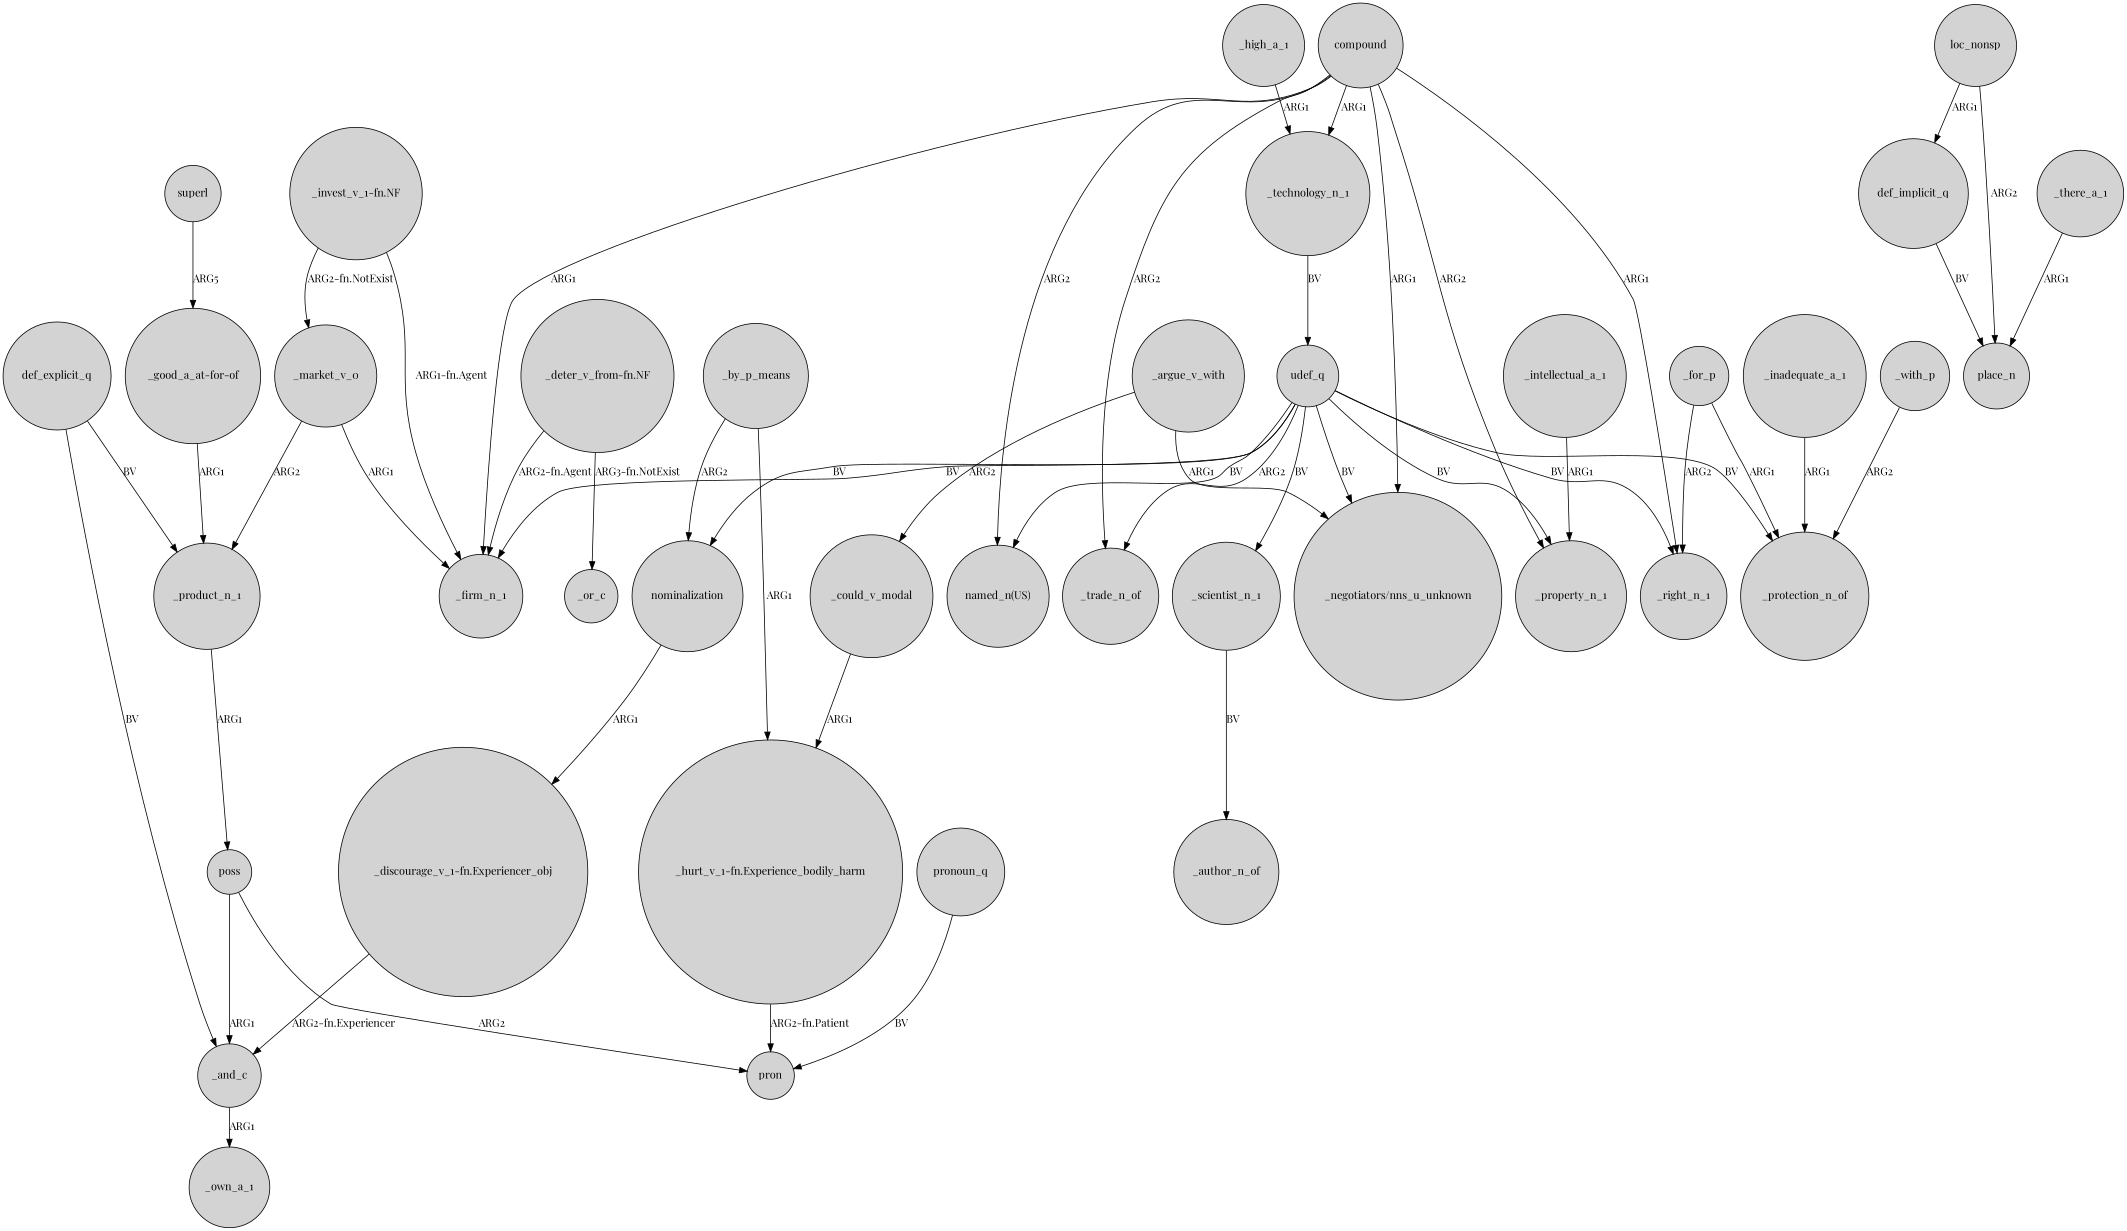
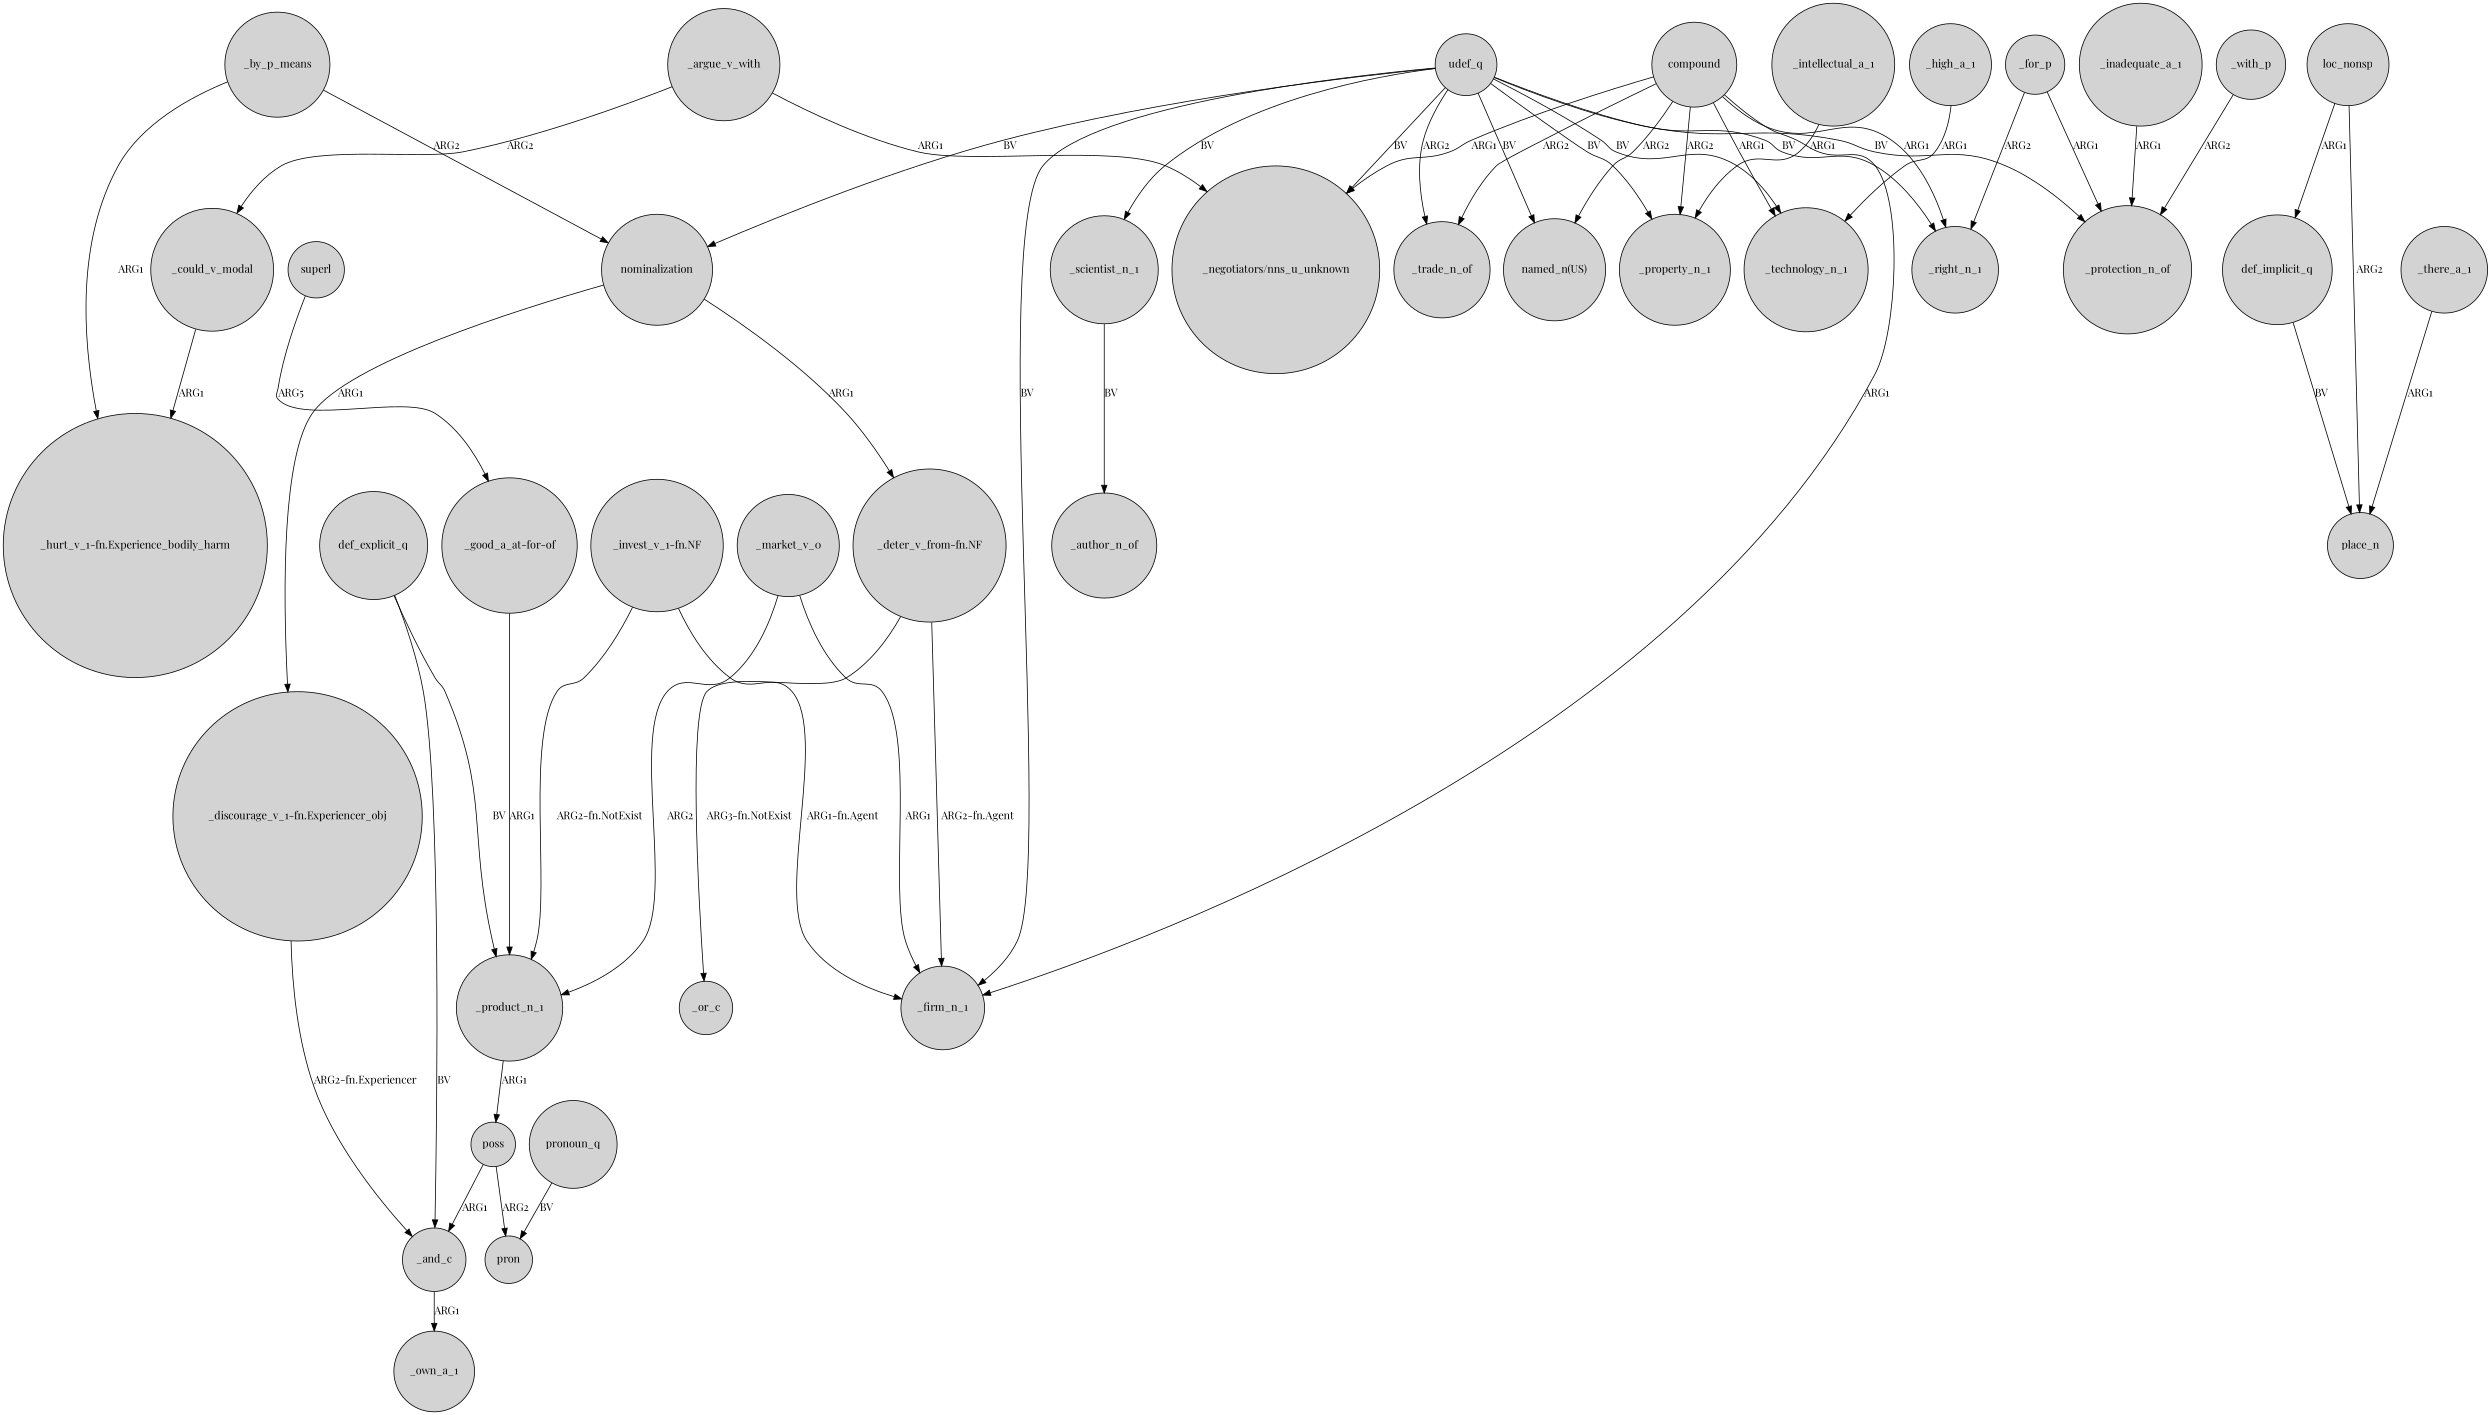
edge "_invest_v_1-fn.NF" -> "_market_v_0": now "_invest_v_1-fn.NF" -> "_product_n_1"
edge "_technology_n_1" -> "udef_q": reversed
edge "nominalization" -> "_deter_v_from-fn.NF": added, label "ARG1"
edge "_hurt_v_1-fn.Experience_bodily_harm" -> "pron": removed, label "ARG2-fn.Patient"
